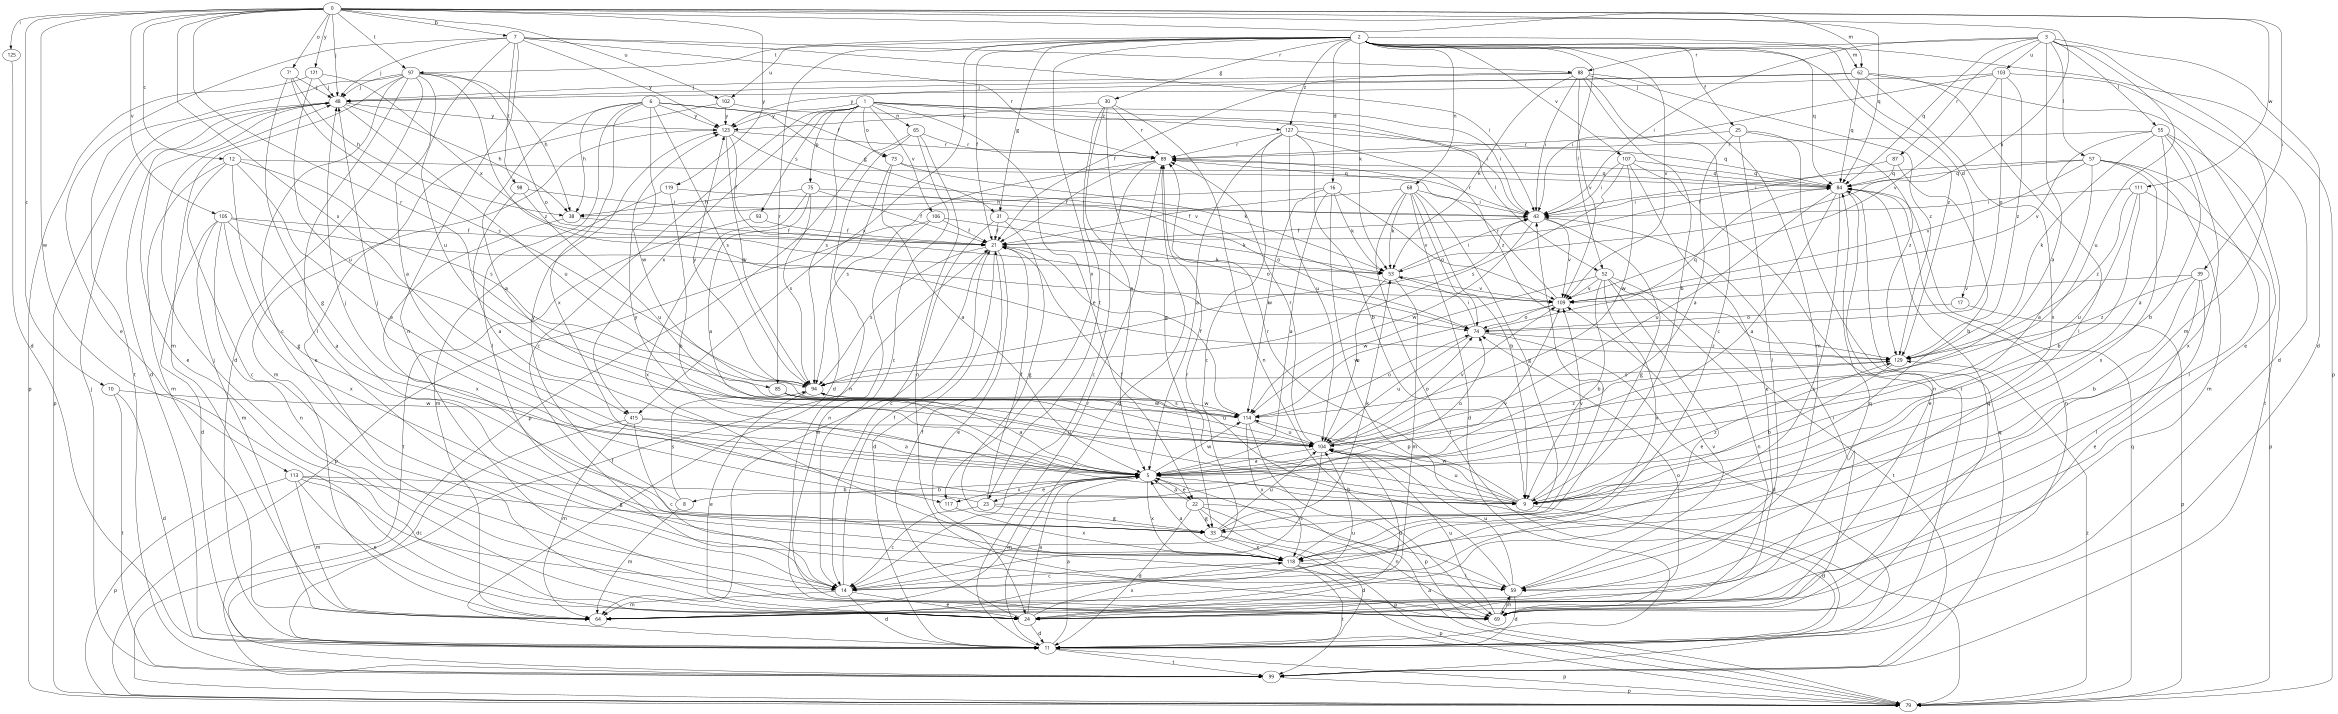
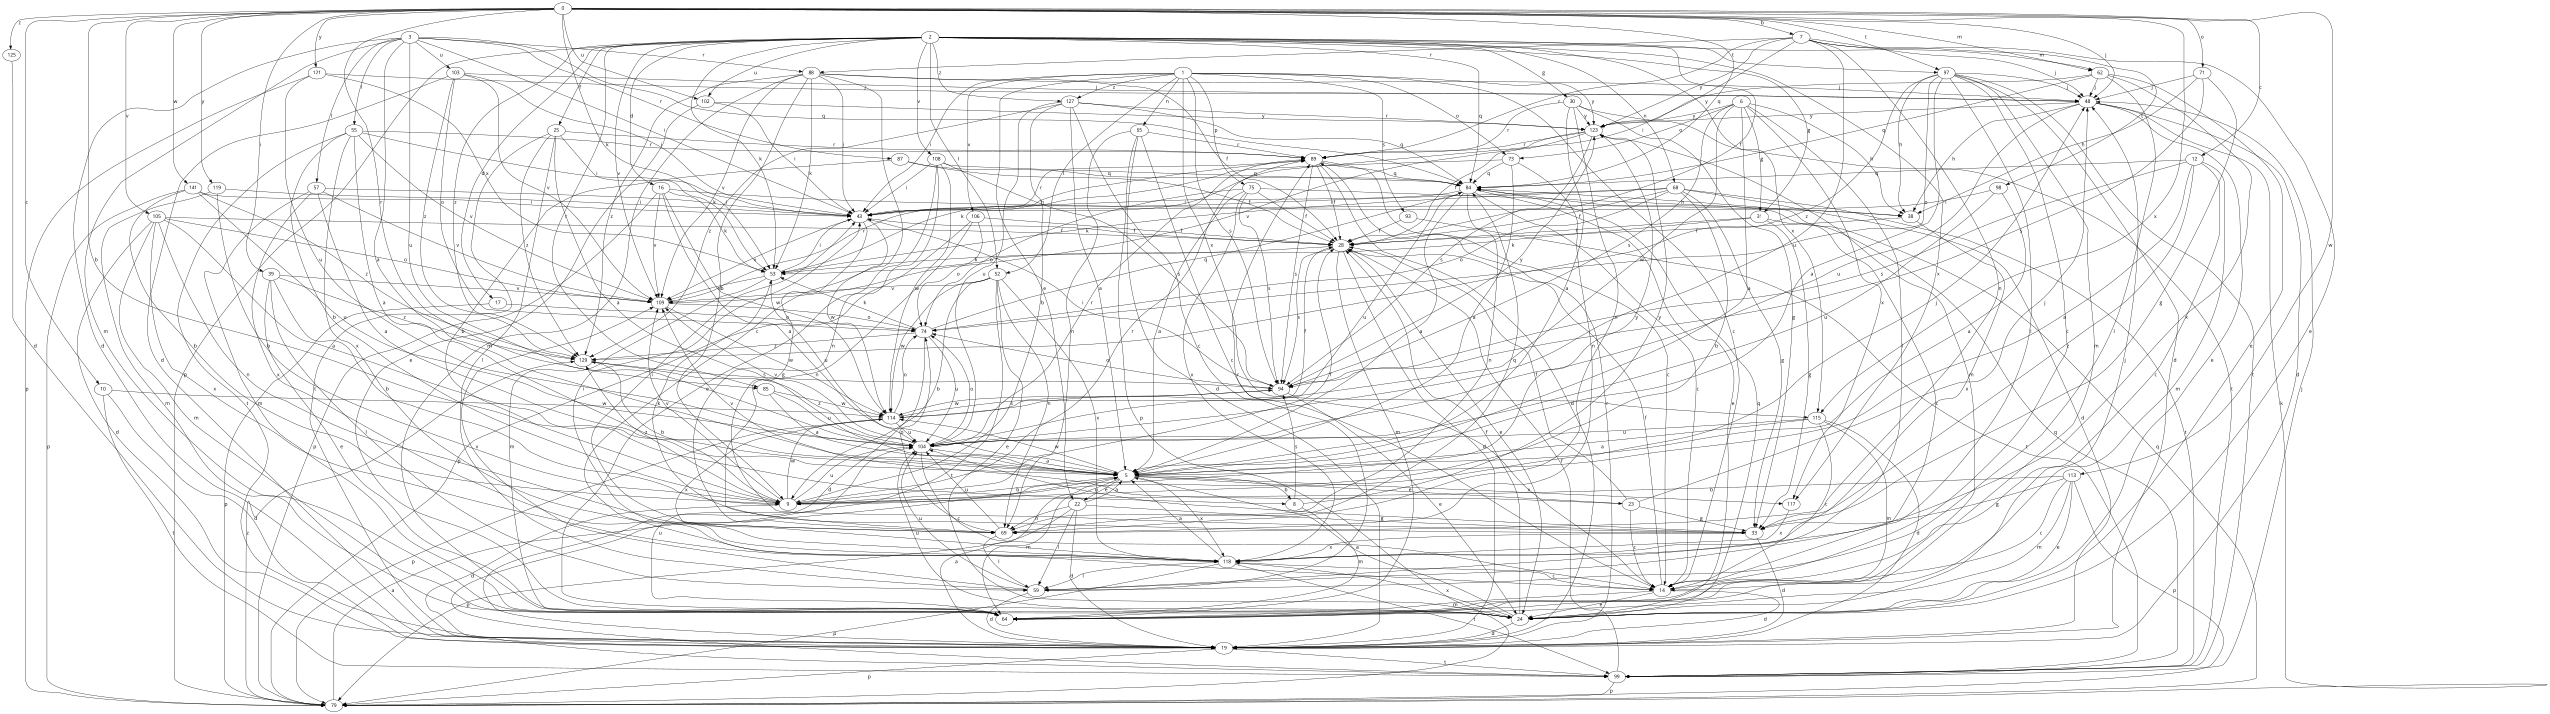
edge "0" -> "125": label "i" -> "z"
edge "6" -> "73": label "f" -> "o"
edge "127" -> "89": now "127" -> "123"
node "107": label "107" -> "108"
edge "57" -> "84": removed, label "q"
edge "25" -> "43": added, label "i"
node "111": label "111" -> "141"
node "21": label "21" -> "28"
edge "55" -> "129": now "55" -> "53"
edge "105" -> "109": label "v" -> "o"
edge "74" -> "53": label "i" -> "k"
edge "30" -> "23": now "30" -> "99"
edge "12" -> "33": label "g" -> "z"
edge "0" -> "8": added, label "b"
edge "48" -> "79": label "p" -> "k"
node "415": label "415" -> "115"
edge "5" -> "74": now "94" -> "74"
edge "57" -> "59": removed, label "l"
edge "59" -> "69": removed, label "n"
node "11": label "11" -> "19"
